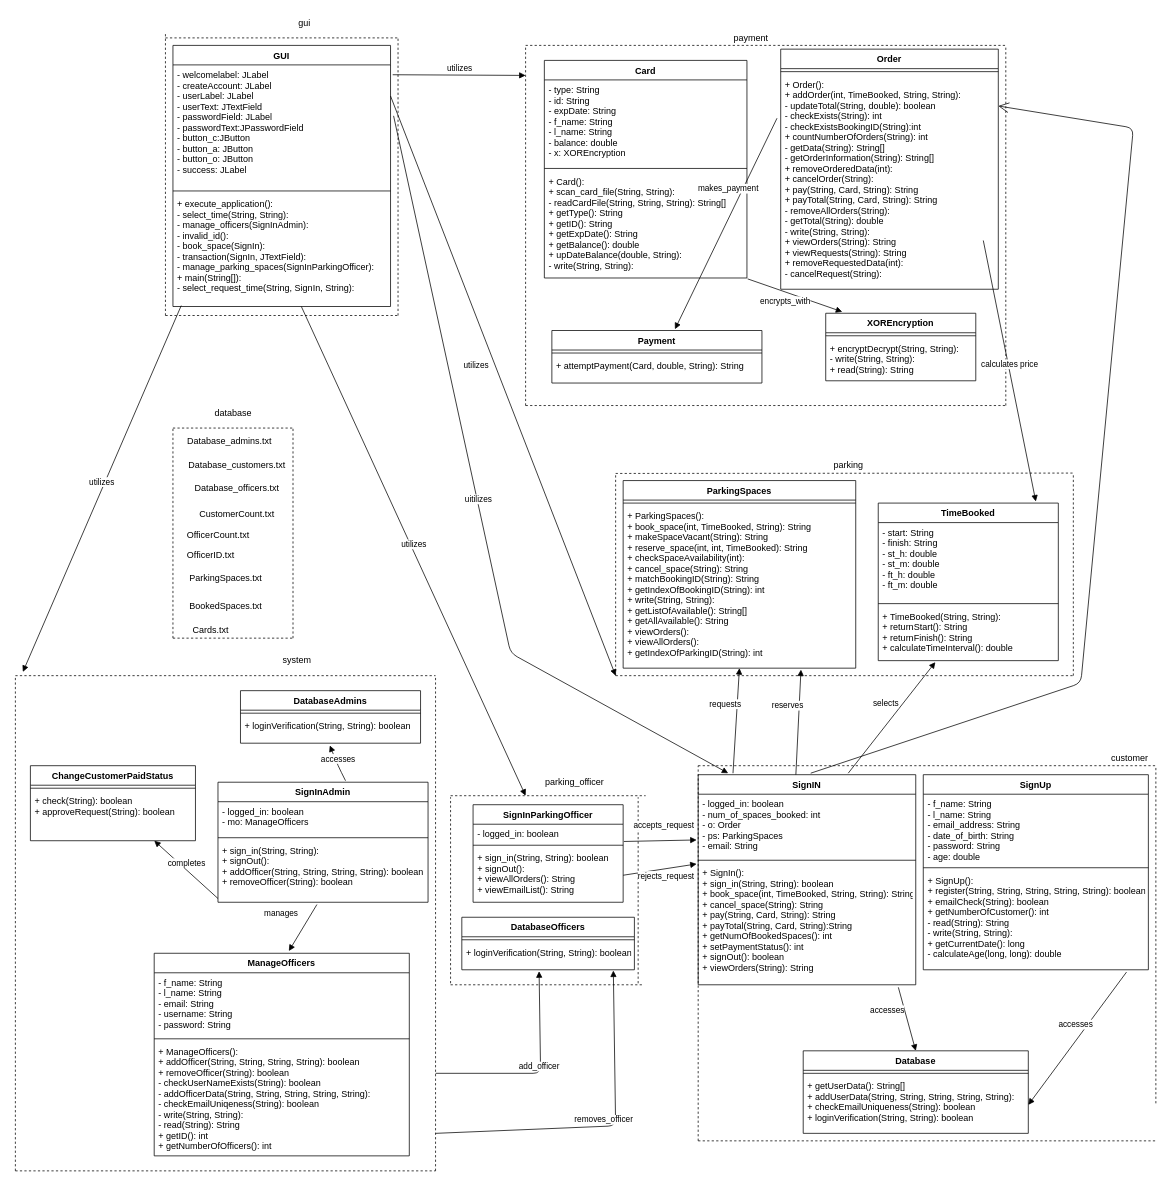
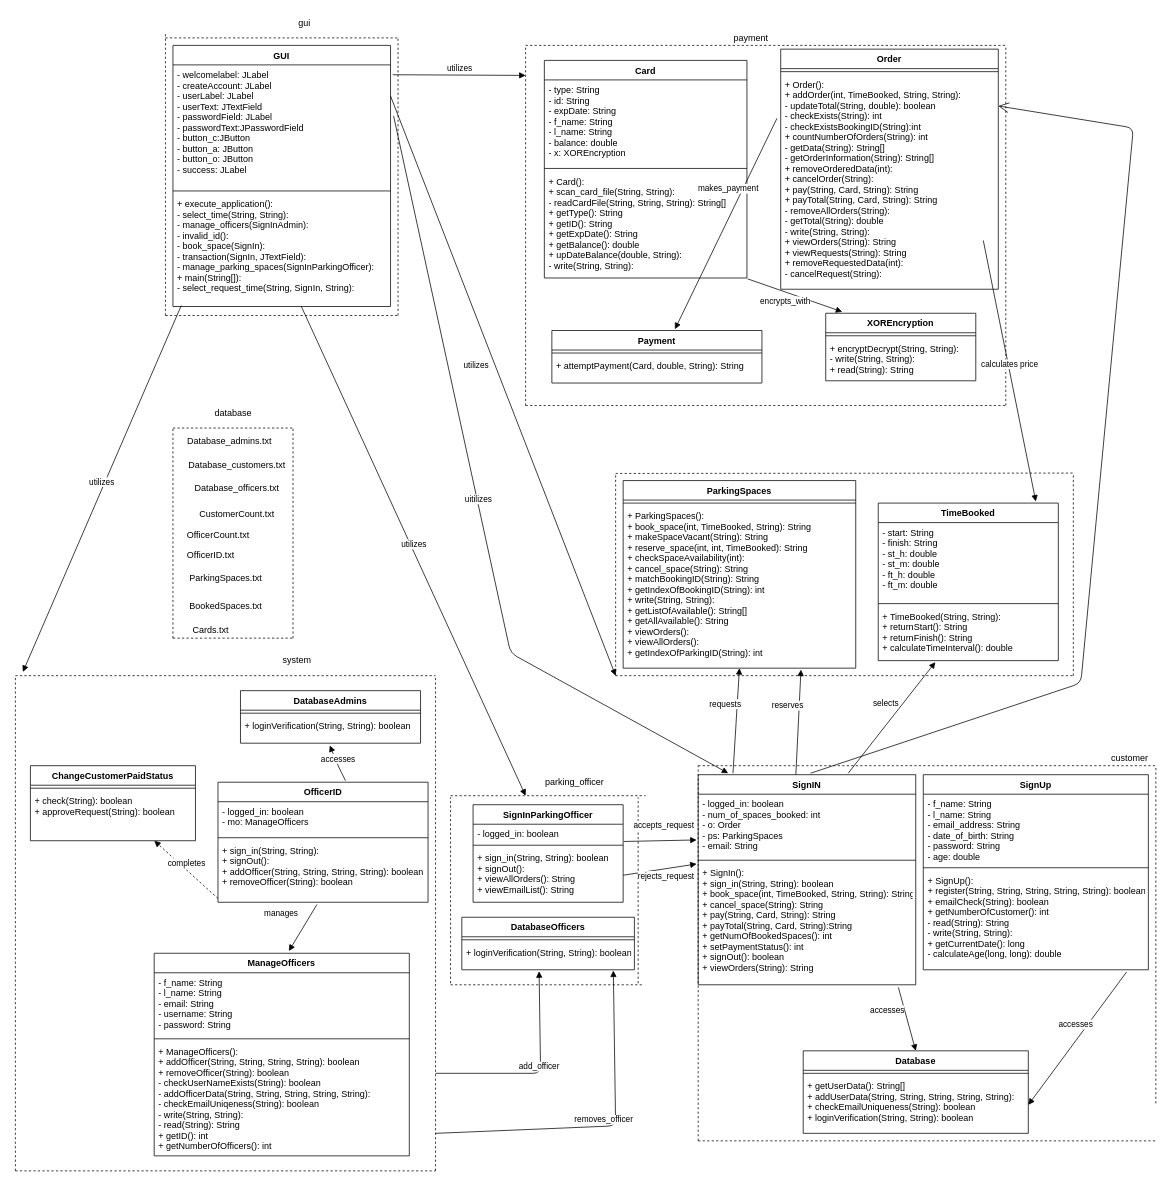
node "parking": removed
node "SignInAdmin": label "SignInAdmin" -> "OfficerID"
edge "+ sign_in(String, String): + signOut(): + addOfficer(String, String, String, String): boolean + removeOfficer(String): boolean" -> "ChangeCustomerPaidStatus": style solid -> dashed
